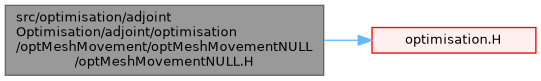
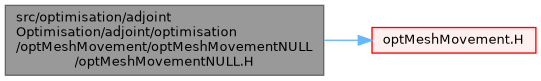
node "optimisation.H": label "optimisation.H" -> "optMeshMovement.H"
